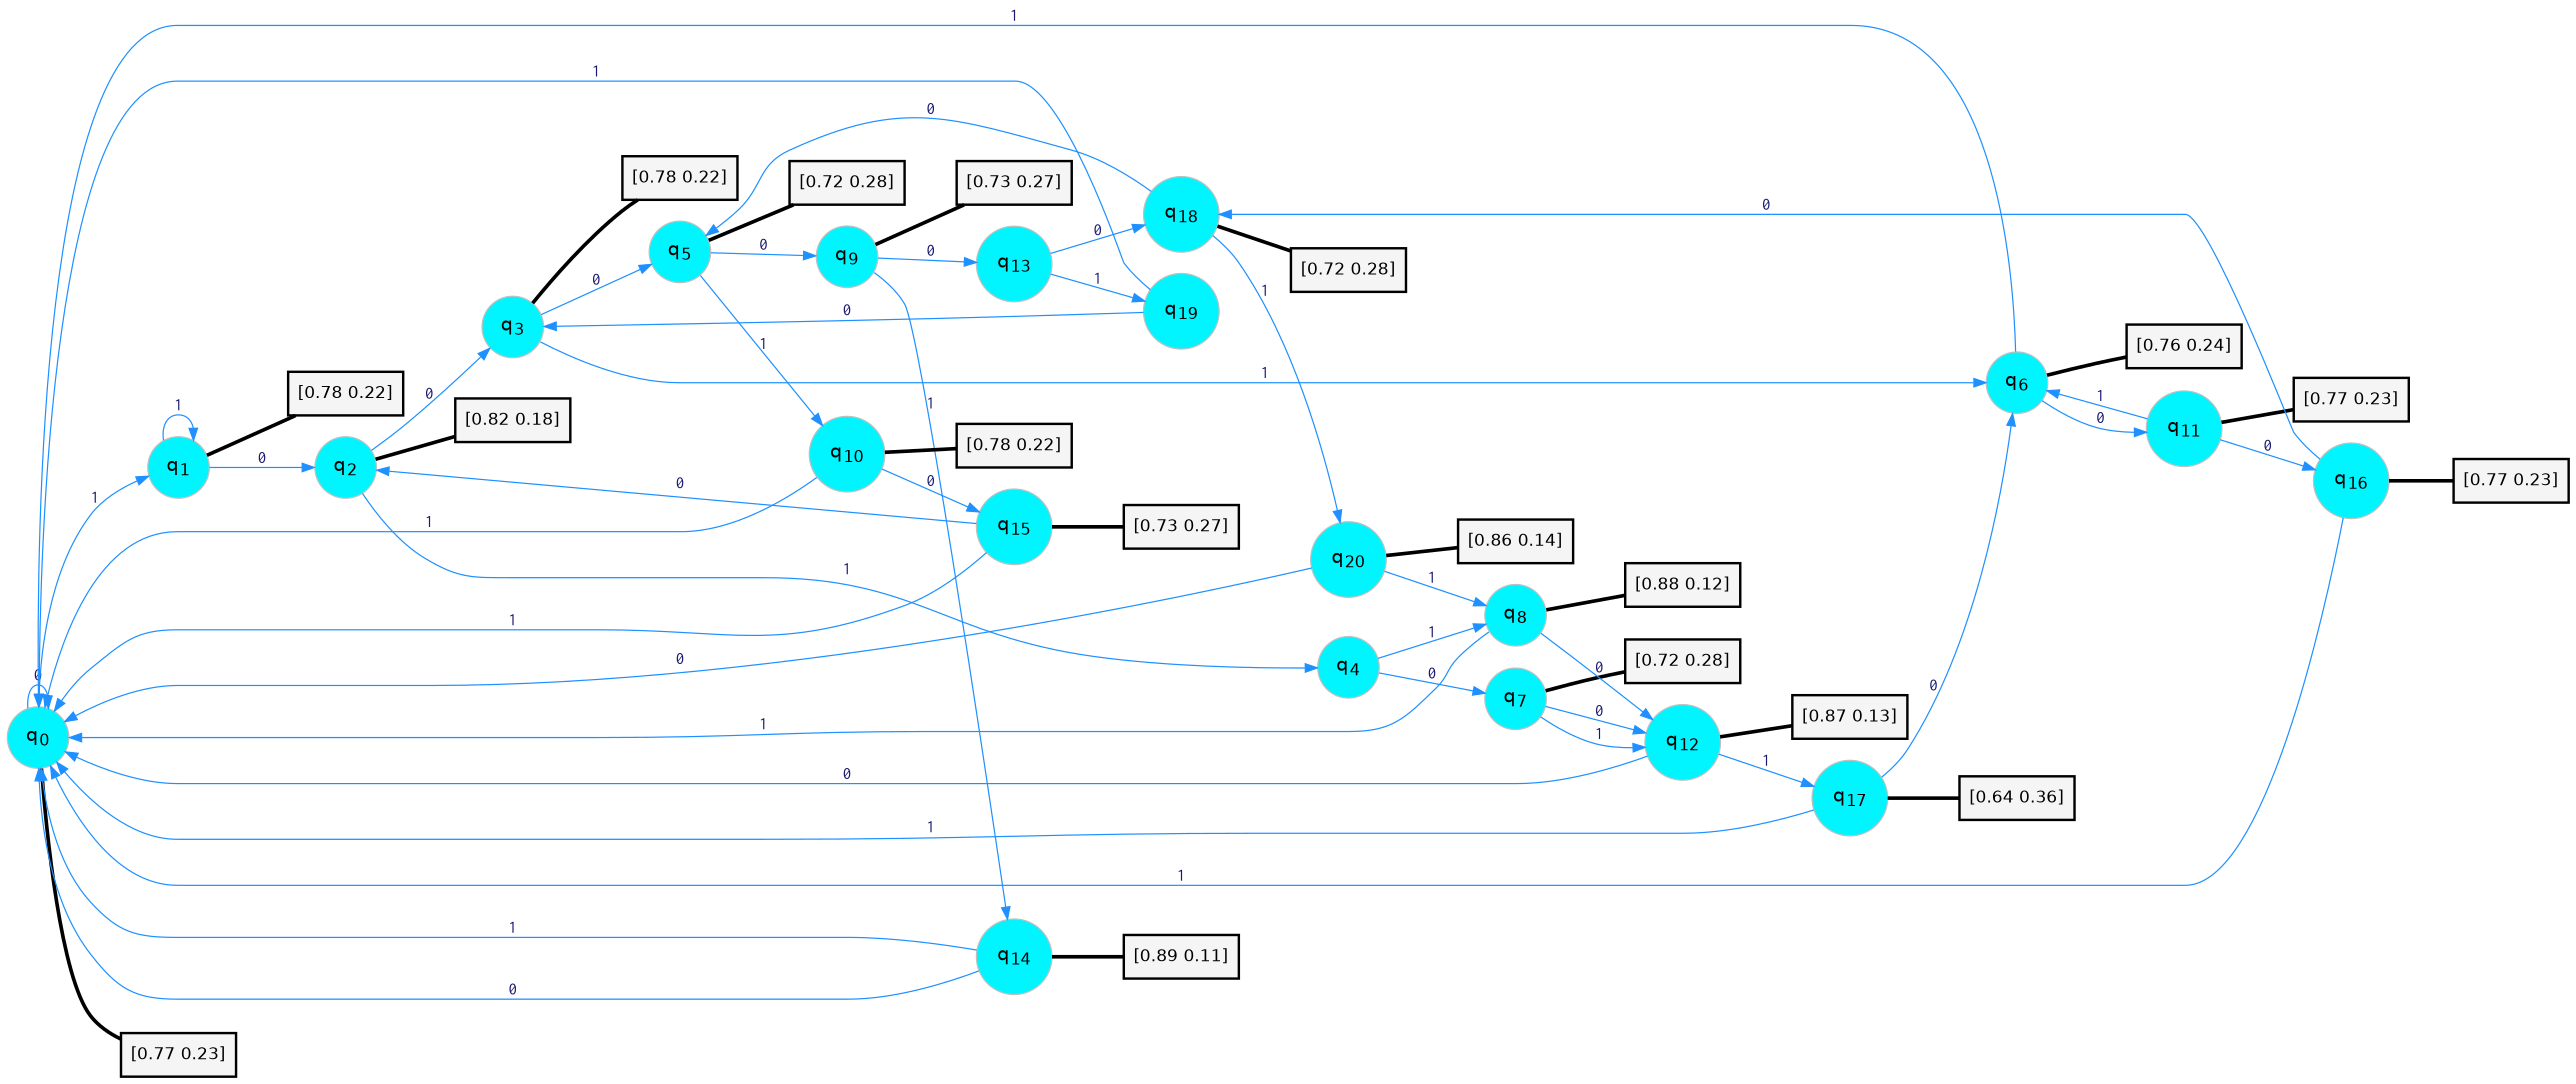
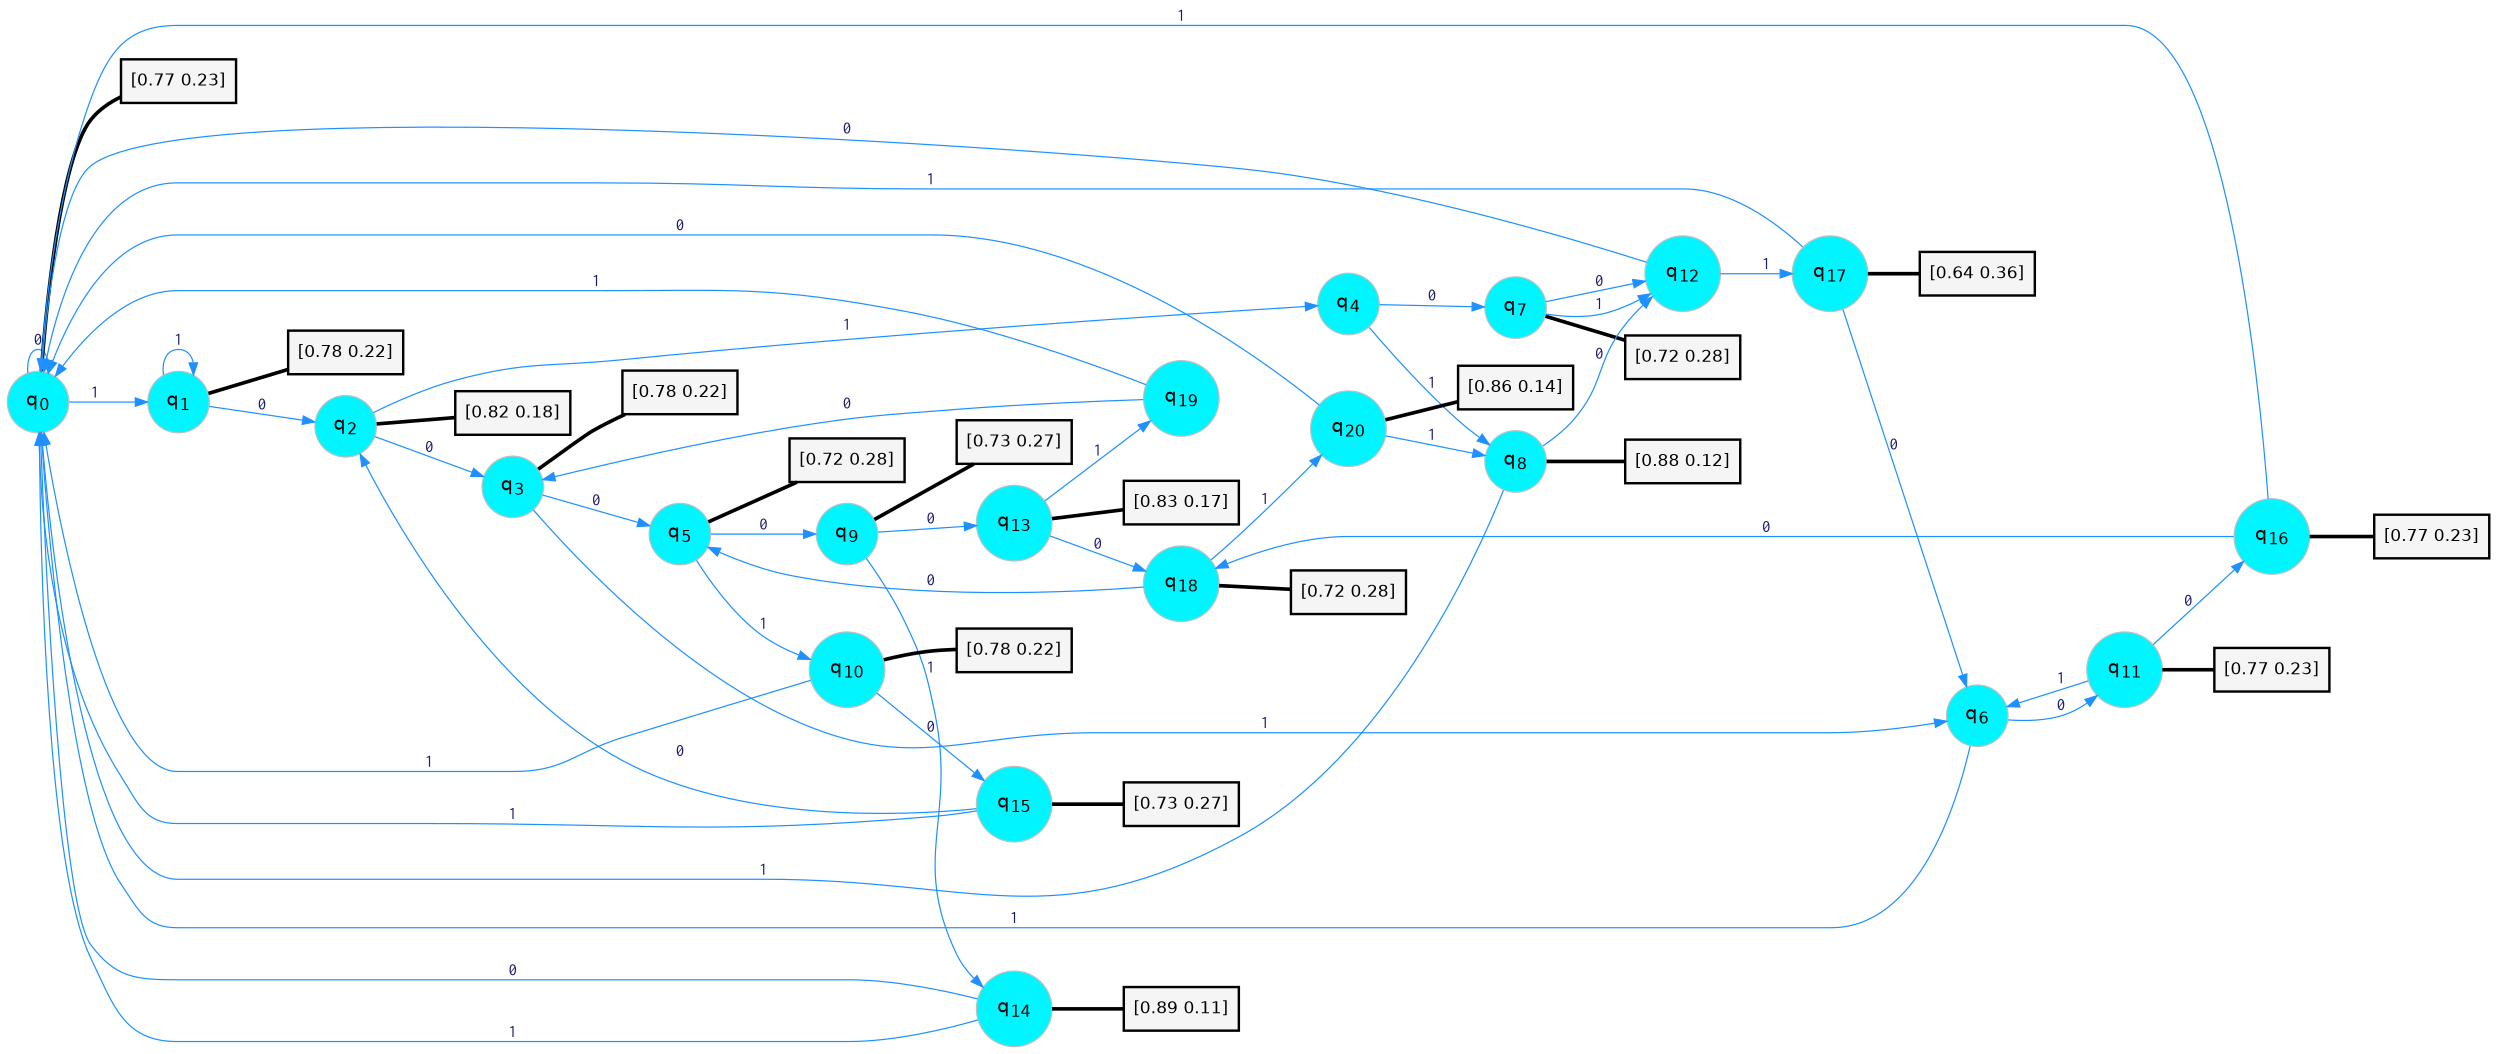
node "[0.76 0.24]": removed
node "[0.83 0.17]": added
node "[0.87 0.13]": removed
